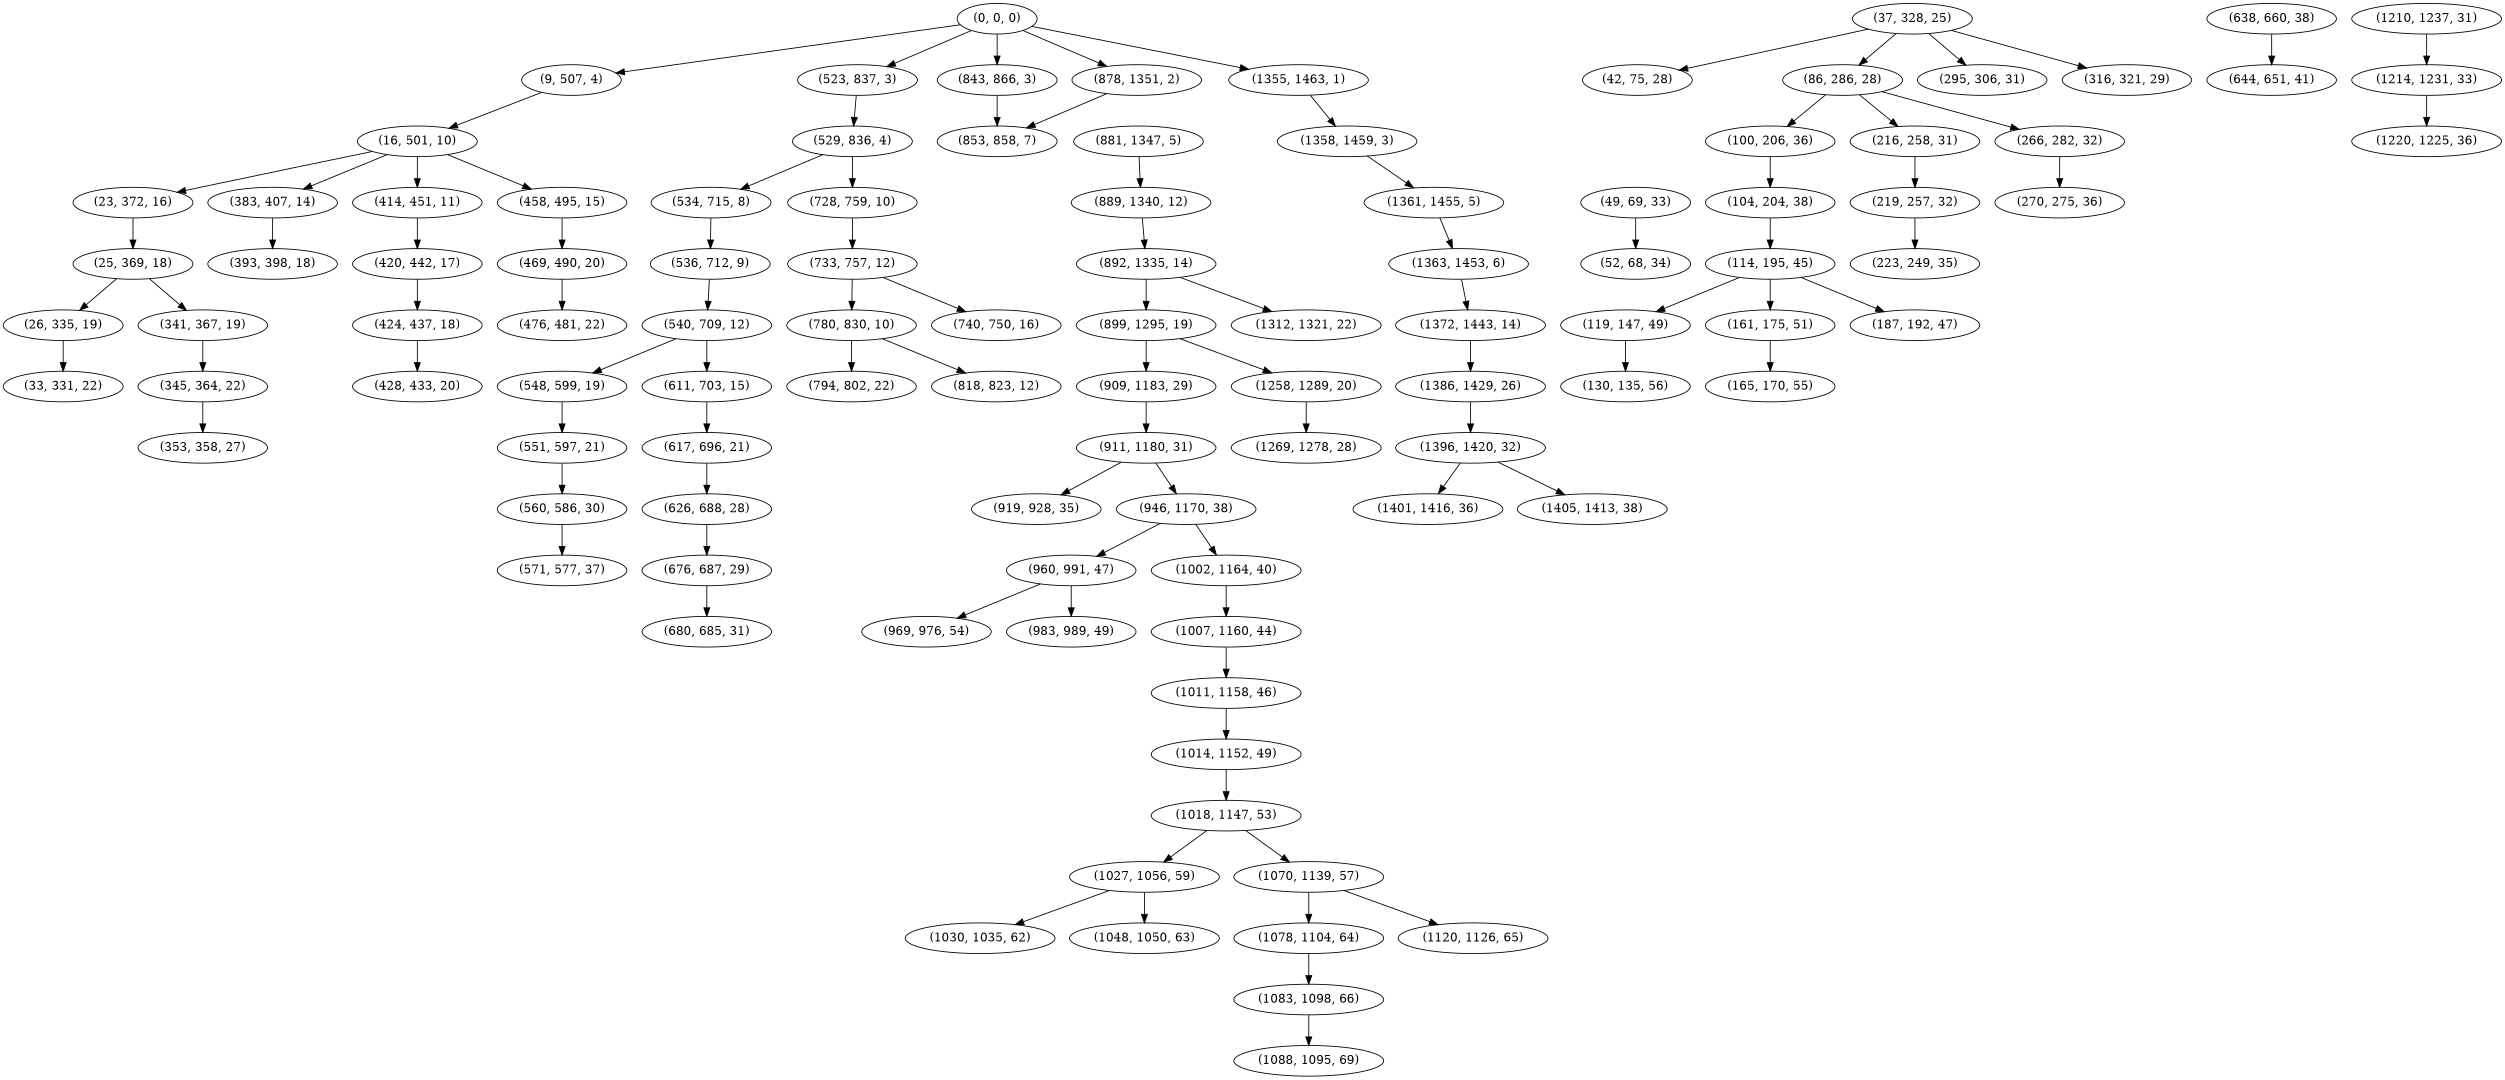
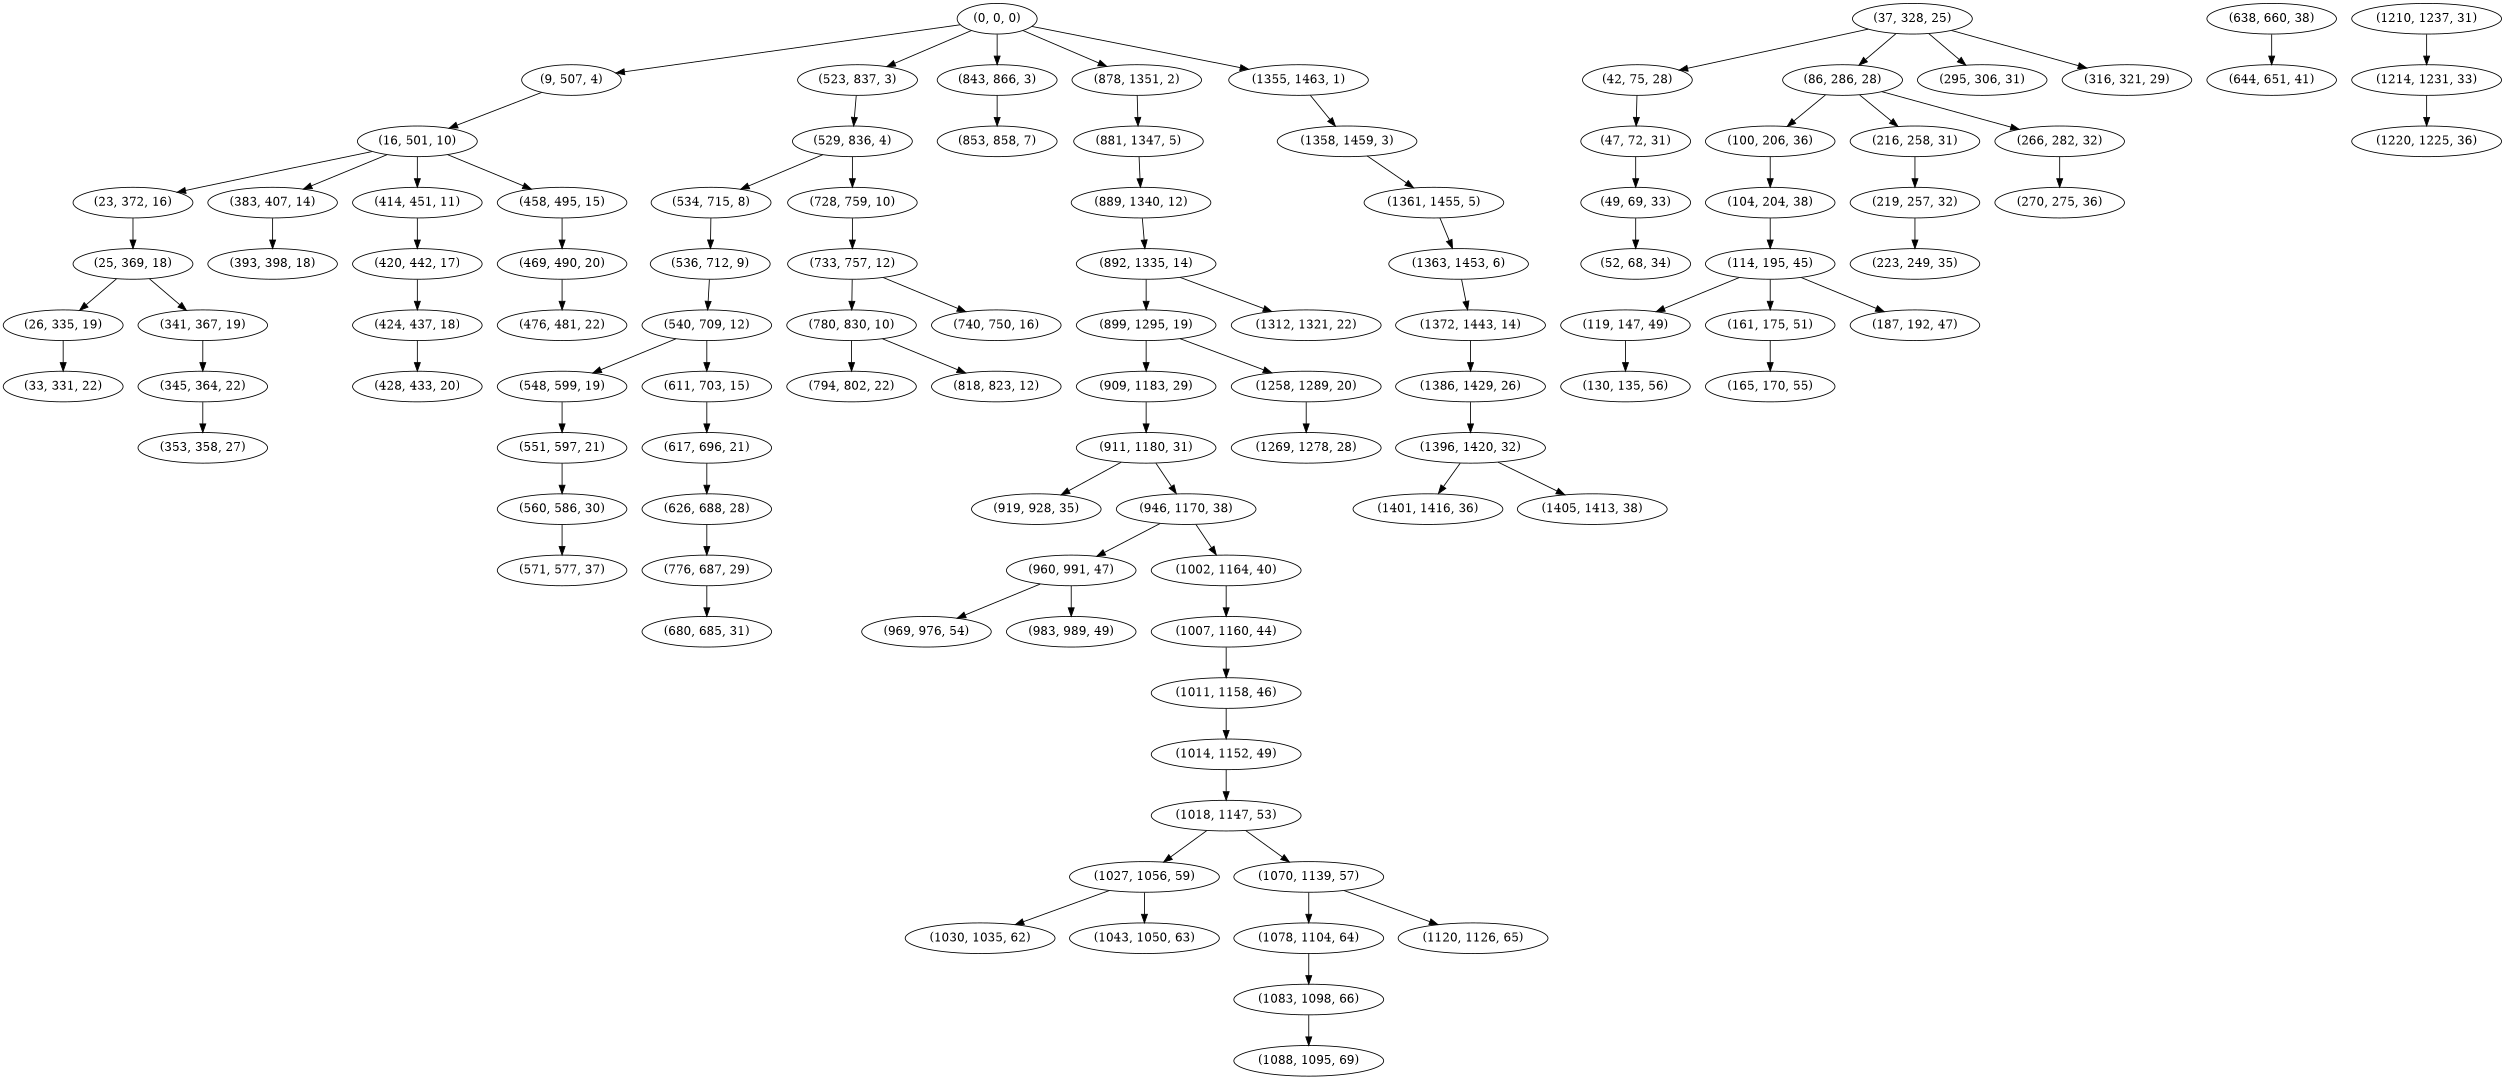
edge "(878, 1351, 2)" -> "(853, 858, 7)": now "(878, 1351, 2)" -> "(881, 1347, 5)"
node "(47, 72, 31)": added
node "(676, 687, 29)": label "(676, 687, 29)" -> "(776, 687, 29)"
node "(1048, 1050, 63)": label "(1048, 1050, 63)" -> "(1043, 1050, 63)"
